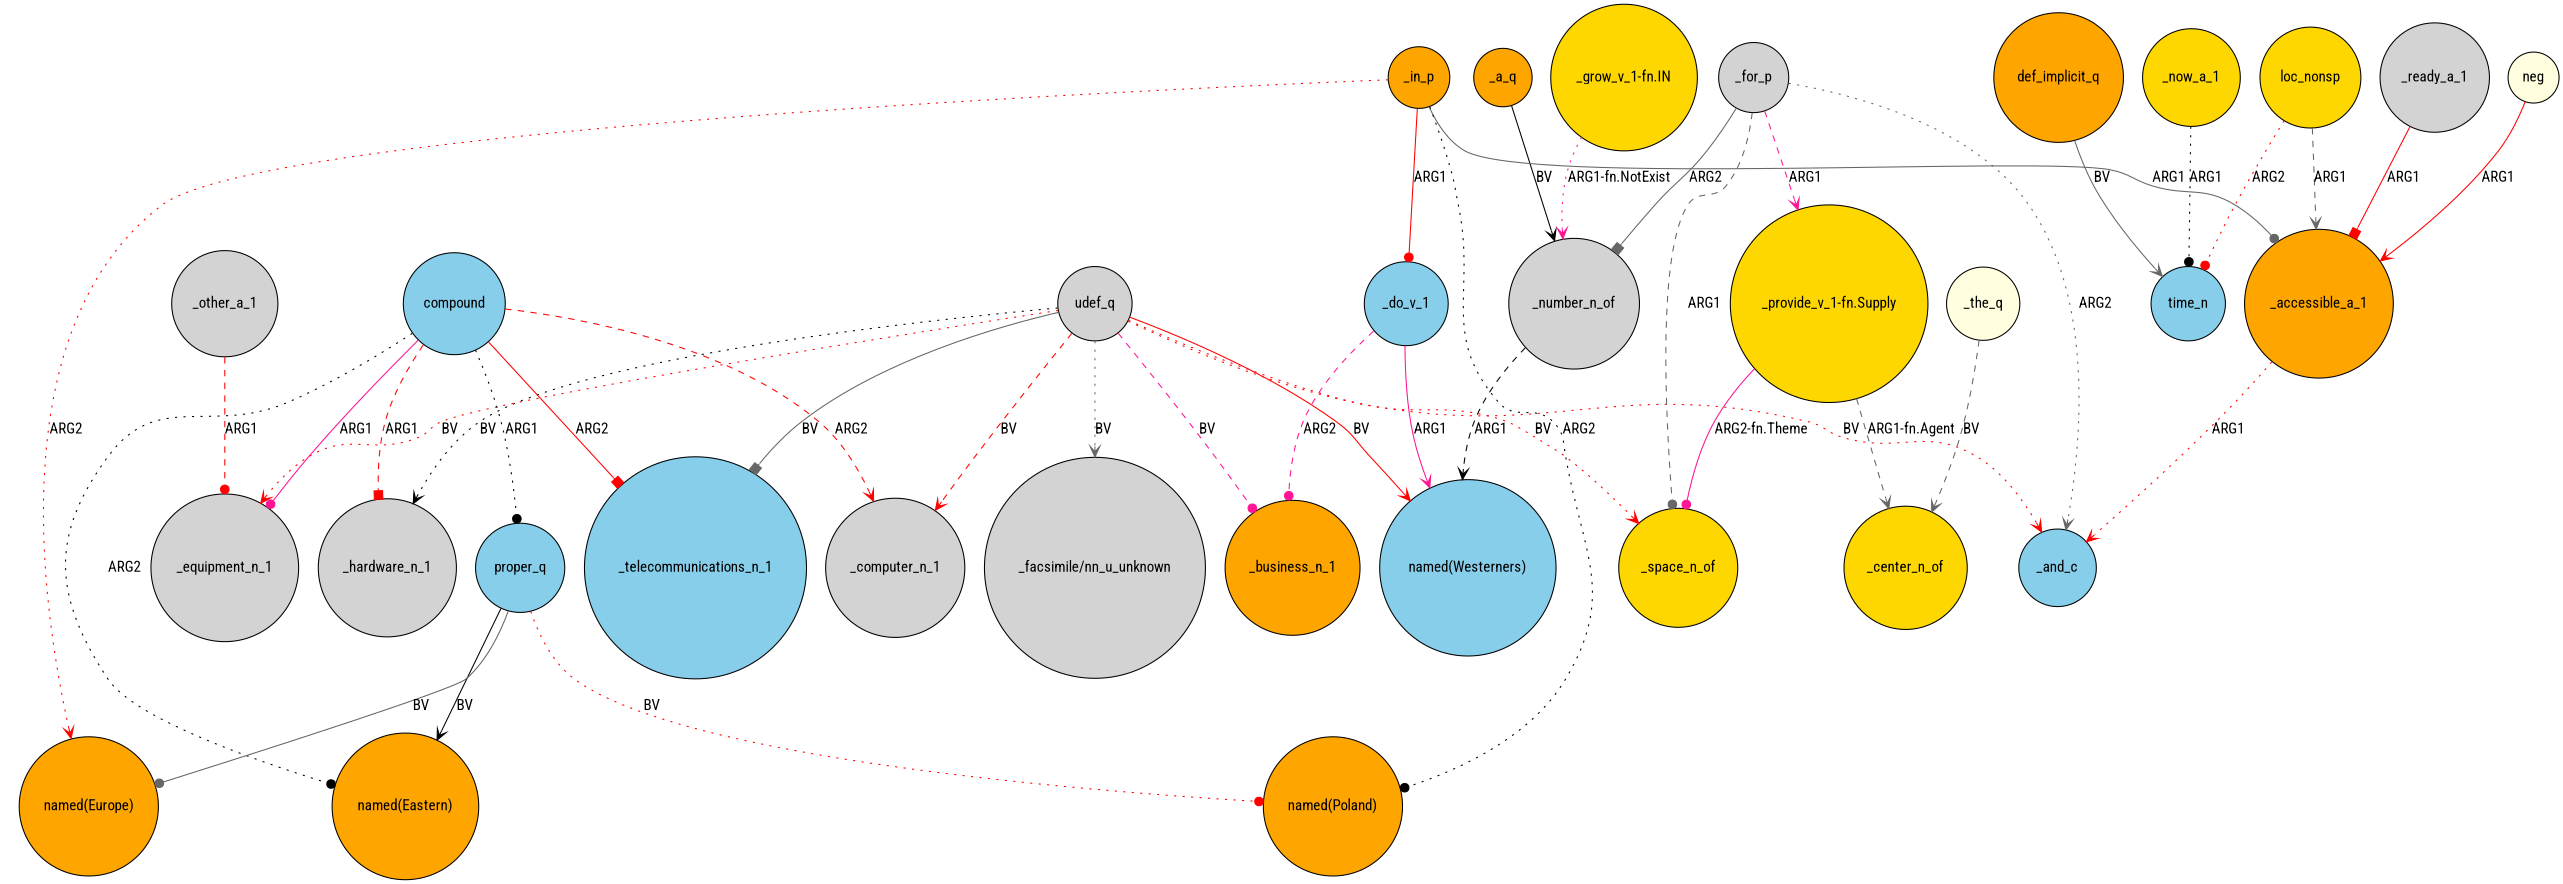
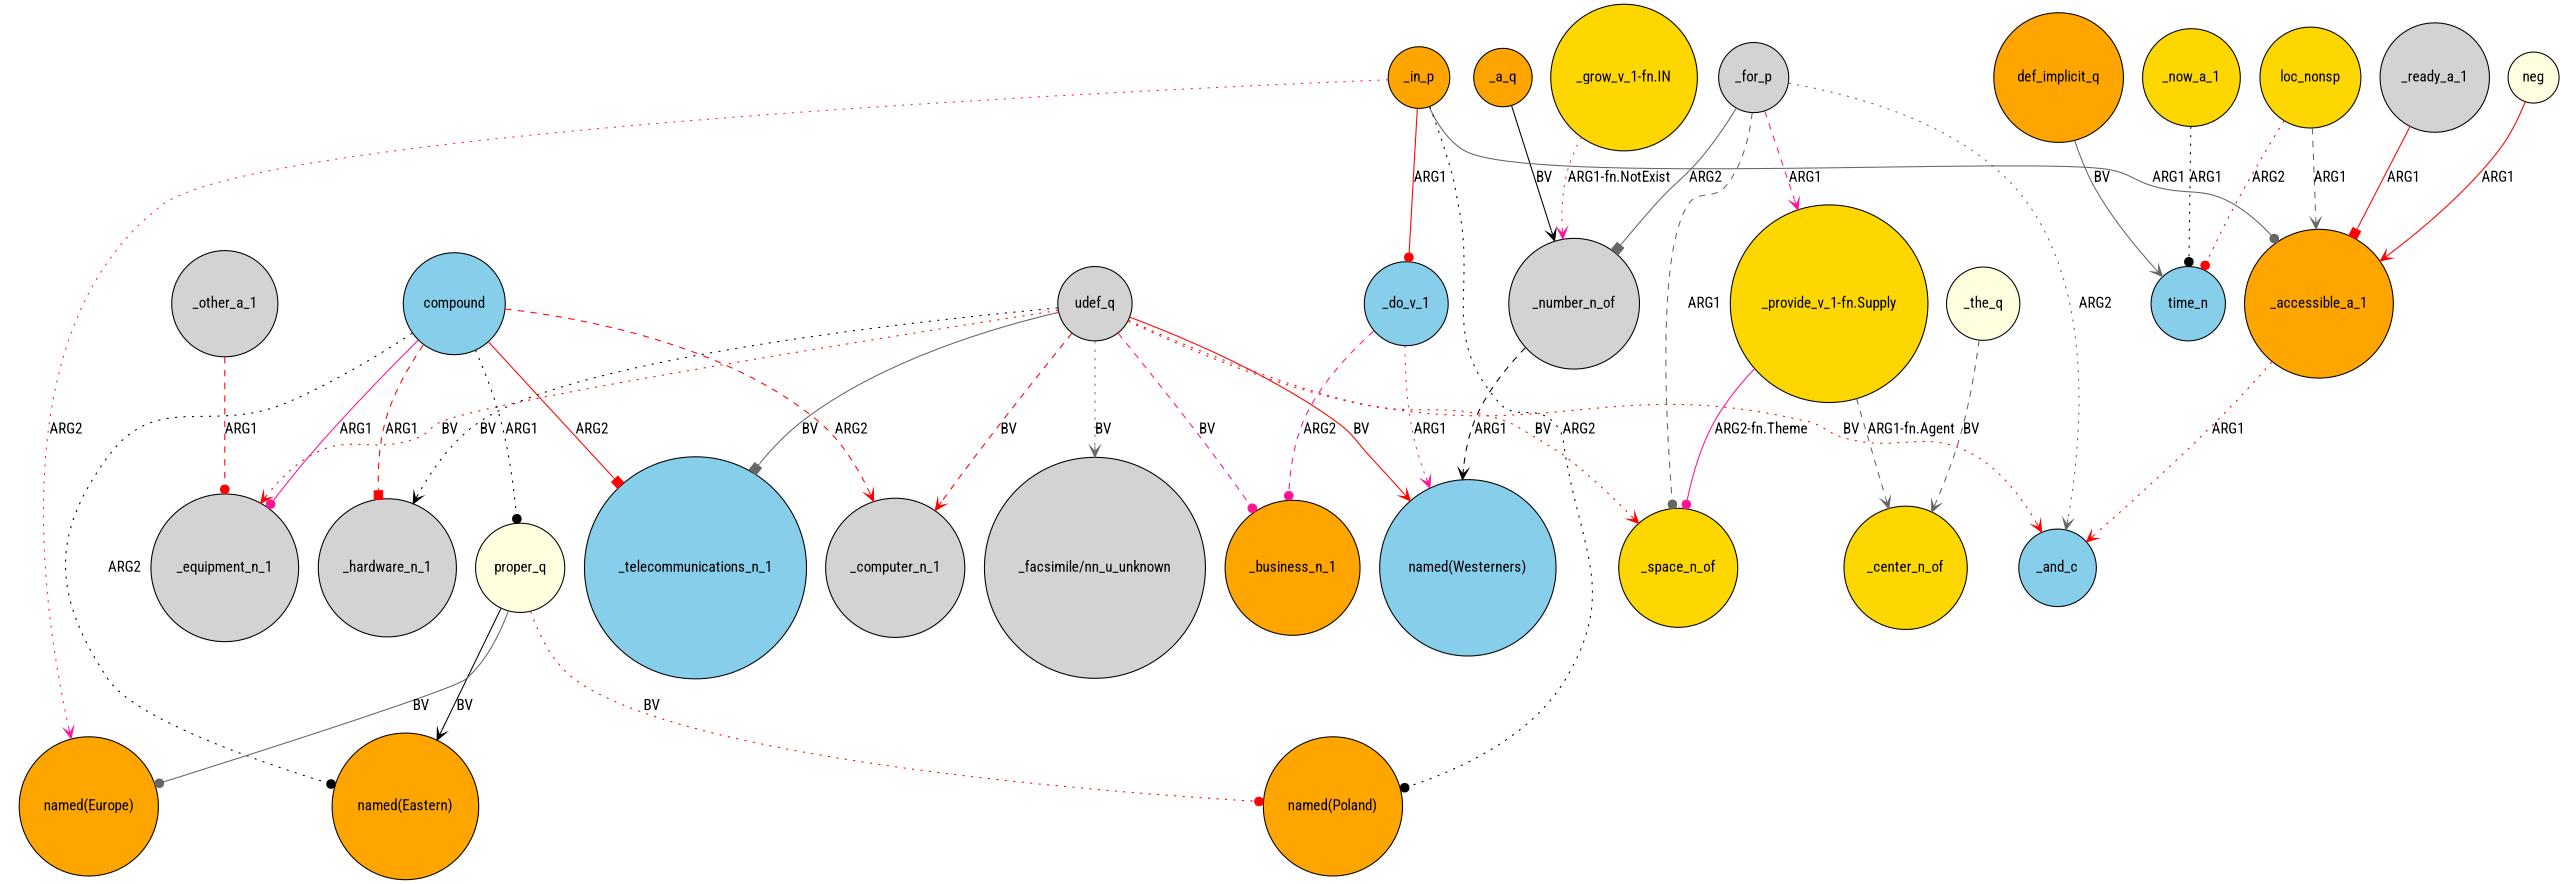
edge "_in_p" -> "named(Europe)": color red -> deeppink
edge "_do_v_1" -> "named(Westerners)": style solid -> dotted
node "proper_q": fillcolor skyblue -> lightyellow
